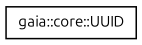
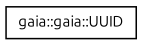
node "gaia::core::UUID": label "gaia::core::UUID" -> "gaia::gaia::UUID"
